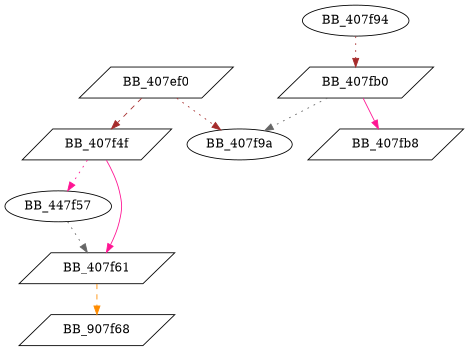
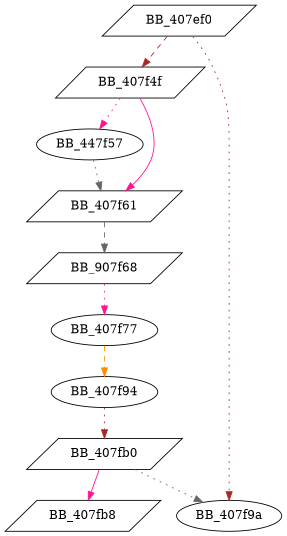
edge "BB_407f61" -> "BB_907f68": color darkorange -> gray40
node "BB_407f77": added
